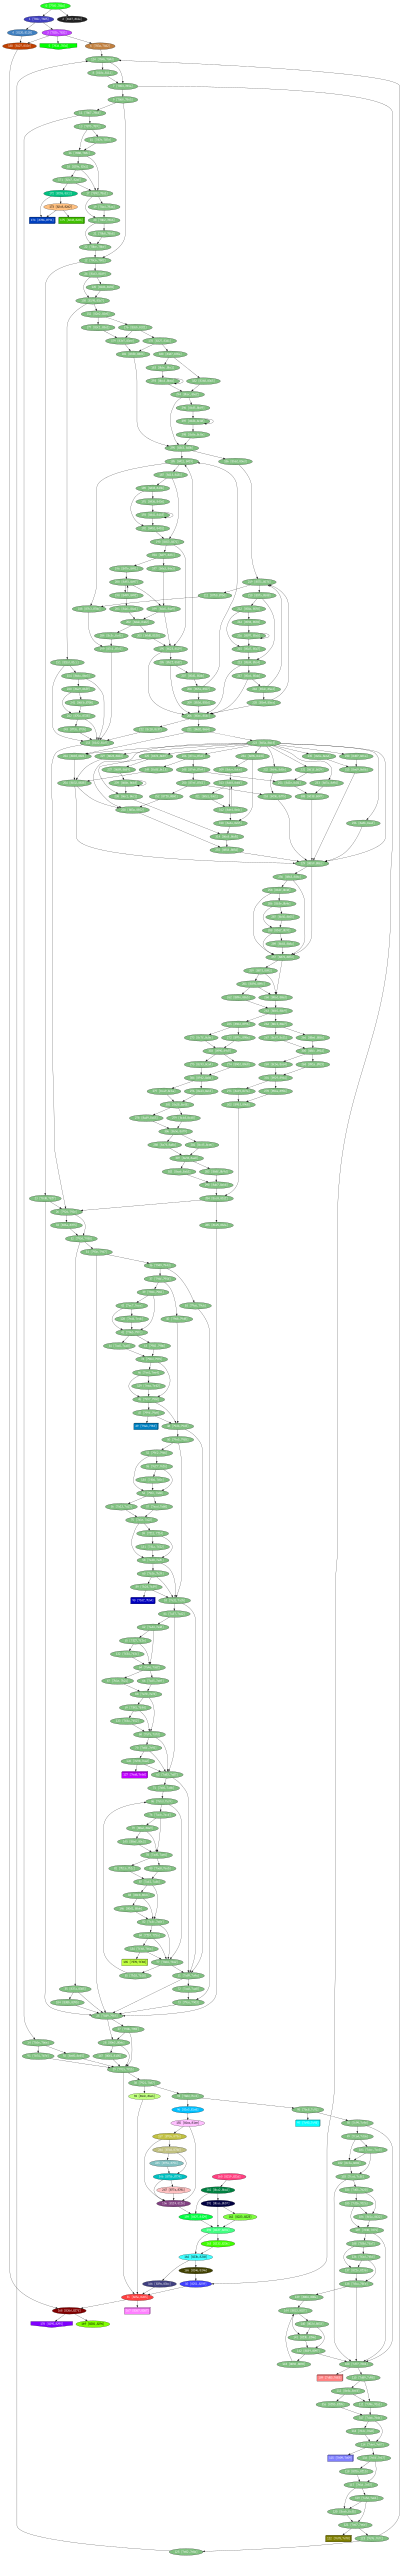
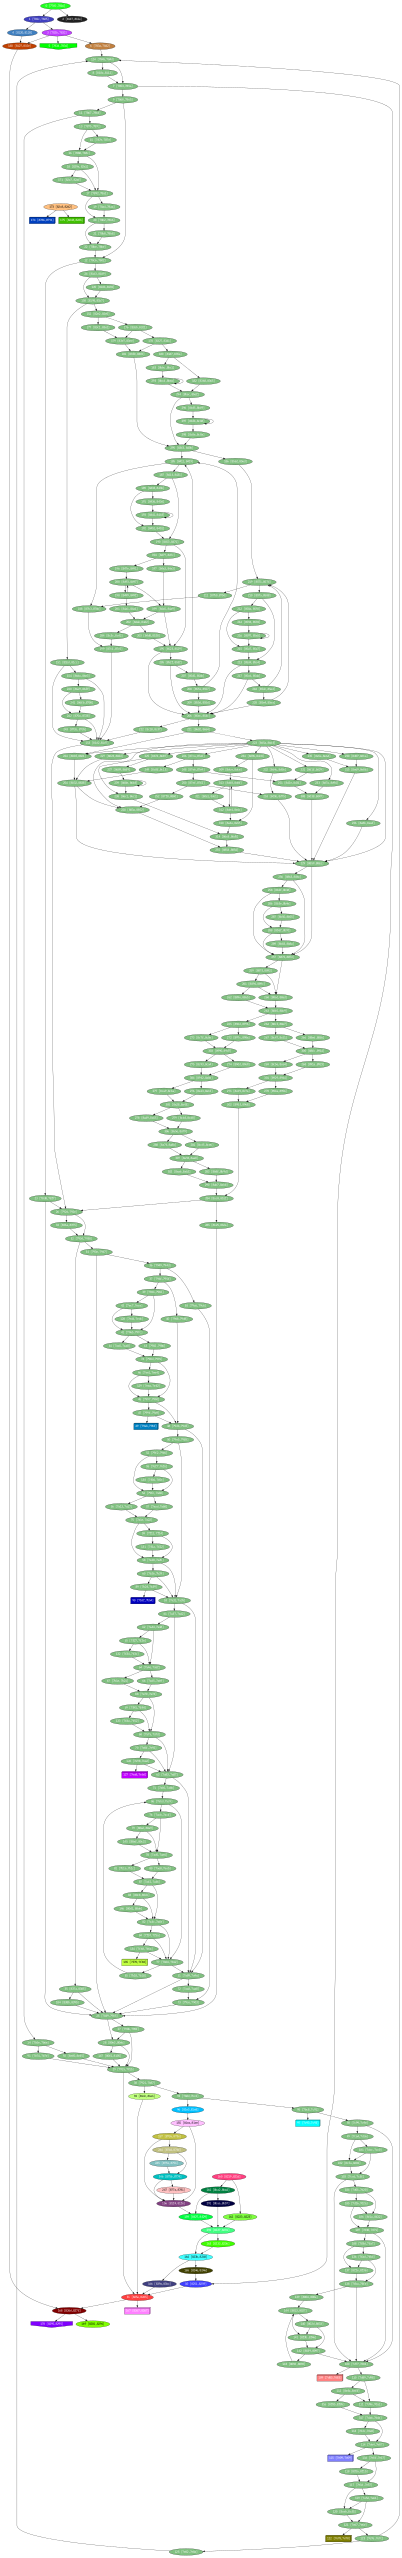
node "172 [82b5,82c2]": removed
edge "291 [8baa,8bb7]" -> "162 [8223,8223]": now "160 [8219,821d]" -> "162 [8223,8223]"
